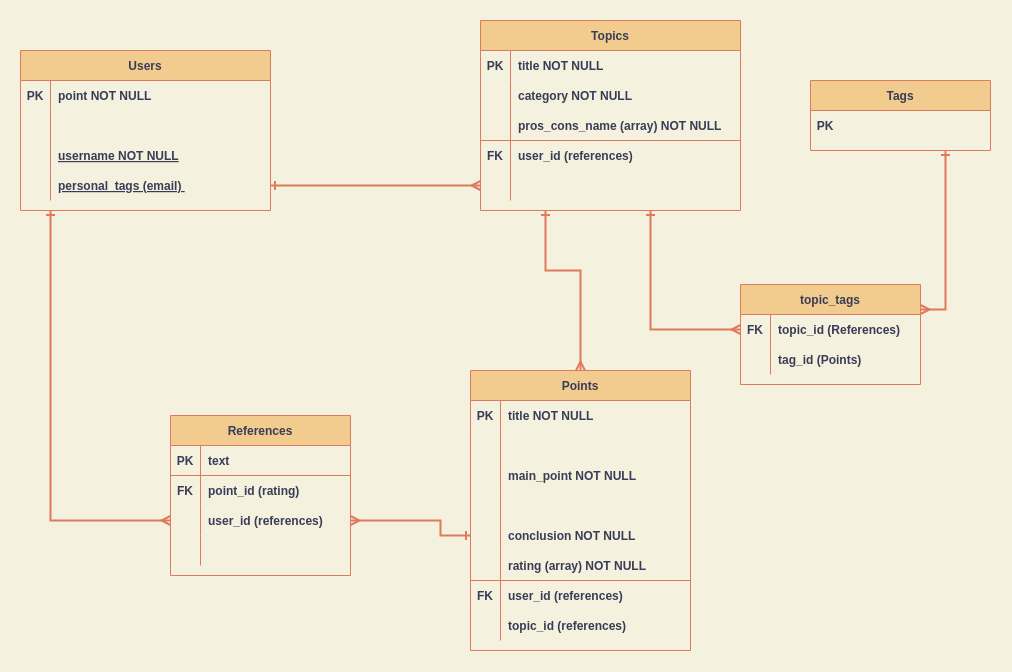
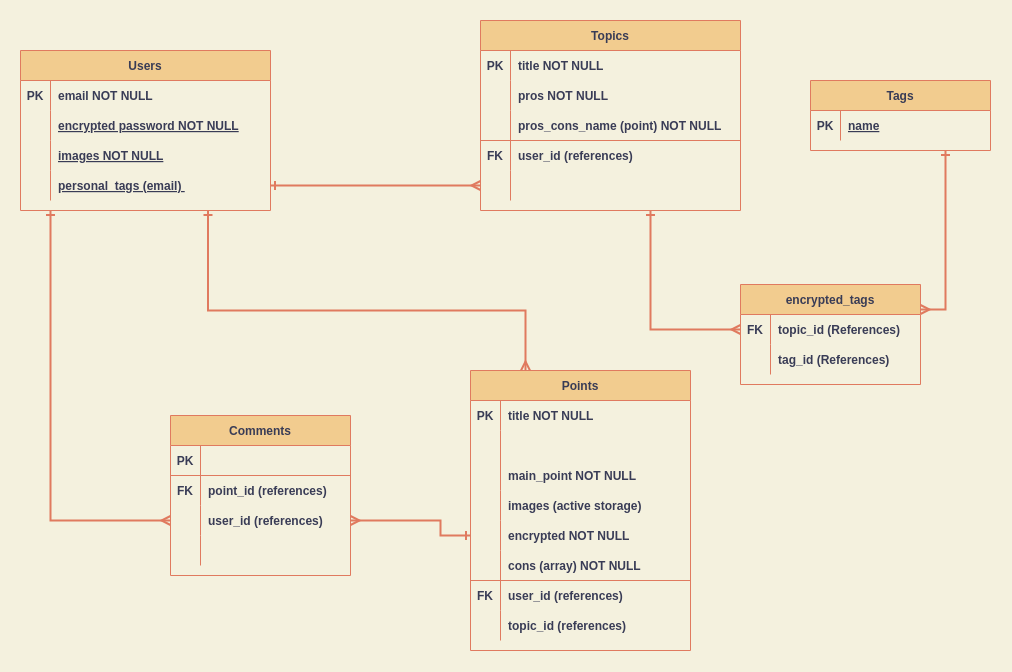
node "point NOT NULL": label "point NOT NULL" -> "email NOT NULL"
node "category NOT NULL": label "category NOT NULL" -> "pros NOT NULL"
node "encrypted password NOT NULL": added
node "pros_cons_name (array) NOT NULL": label "pros_cons_name (array) NOT NULL" -> "pros_cons_name (point) NOT NULL"
node "name": added
node "username NOT NULL": label "username NOT NULL" -> "images NOT NULL"
edge "Topics" -- "Points": removed
node "topic_tags": label "topic_tags" -> "encrypted_tags"
edge "Users" -- "Points": added
node "tag_id (Points)": label "tag_id (Points)" -> "tag_id (References)"
node "References": label "References" -> "Comments"
node "text": removed
node "point_id (rating)": label "point_id (rating)" -> "point_id (references)"
node "images (active storage)": added
node "conclusion NOT NULL": label "conclusion NOT NULL" -> "encrypted NOT NULL"
node "rating (array) NOT NULL": label "rating (array) NOT NULL" -> "cons (array) NOT NULL"
